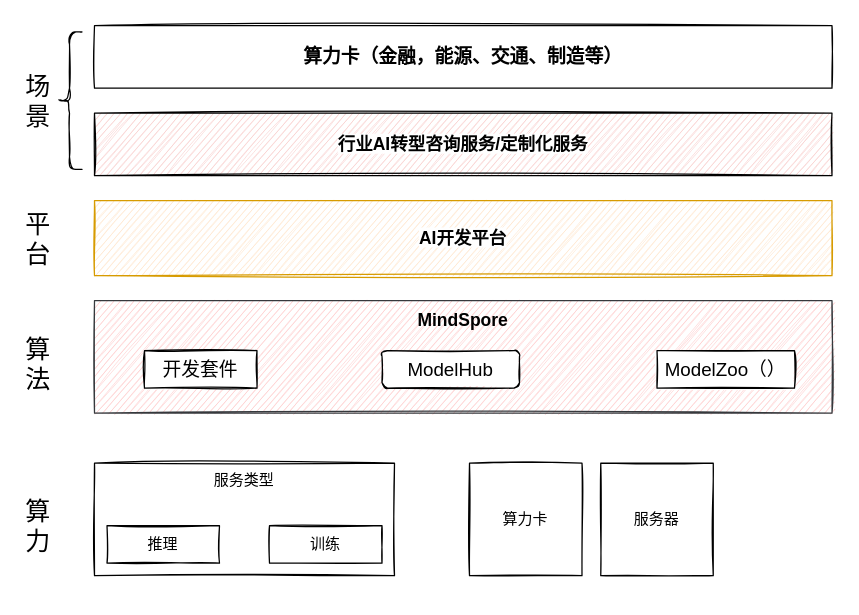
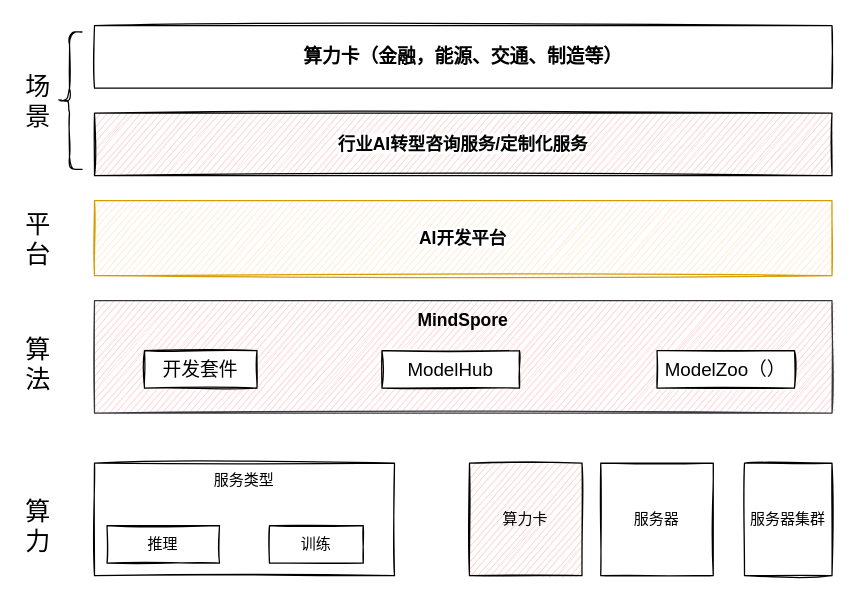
node "ModelHub": shape rounded rectangle -> rectangle
node "算力卡": fillcolor #ffffff -> #f8cecc
node "服务器集群": added
node "训练": size 113x38 -> 94x38
